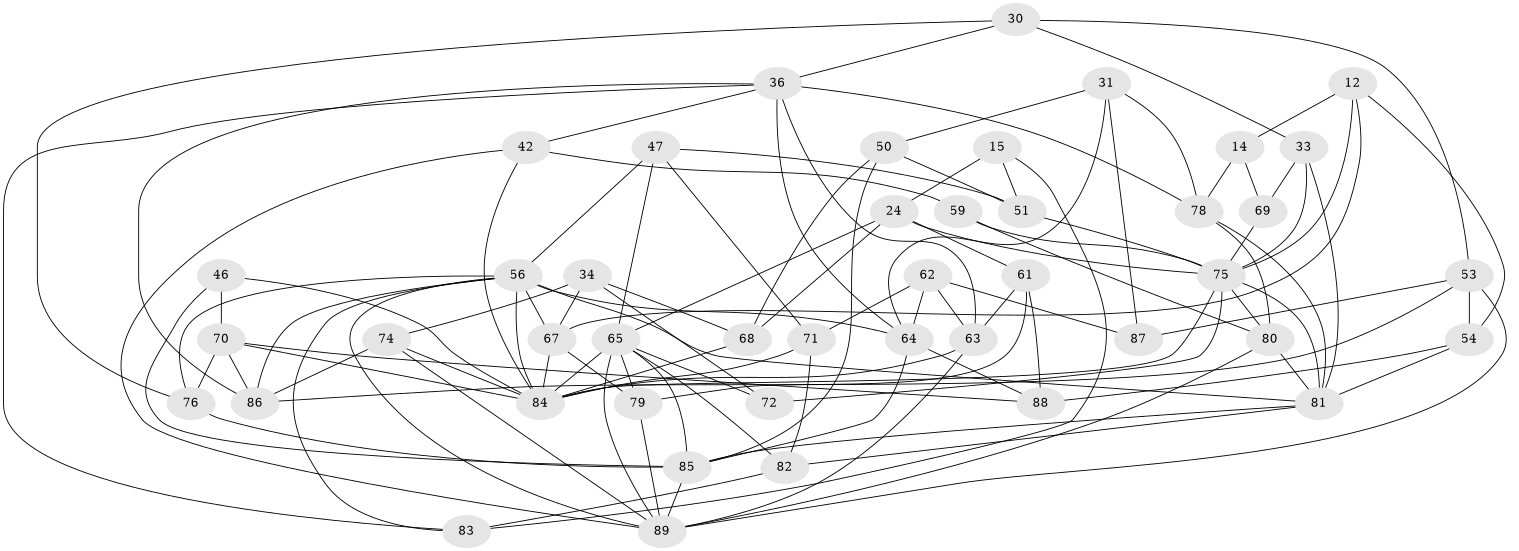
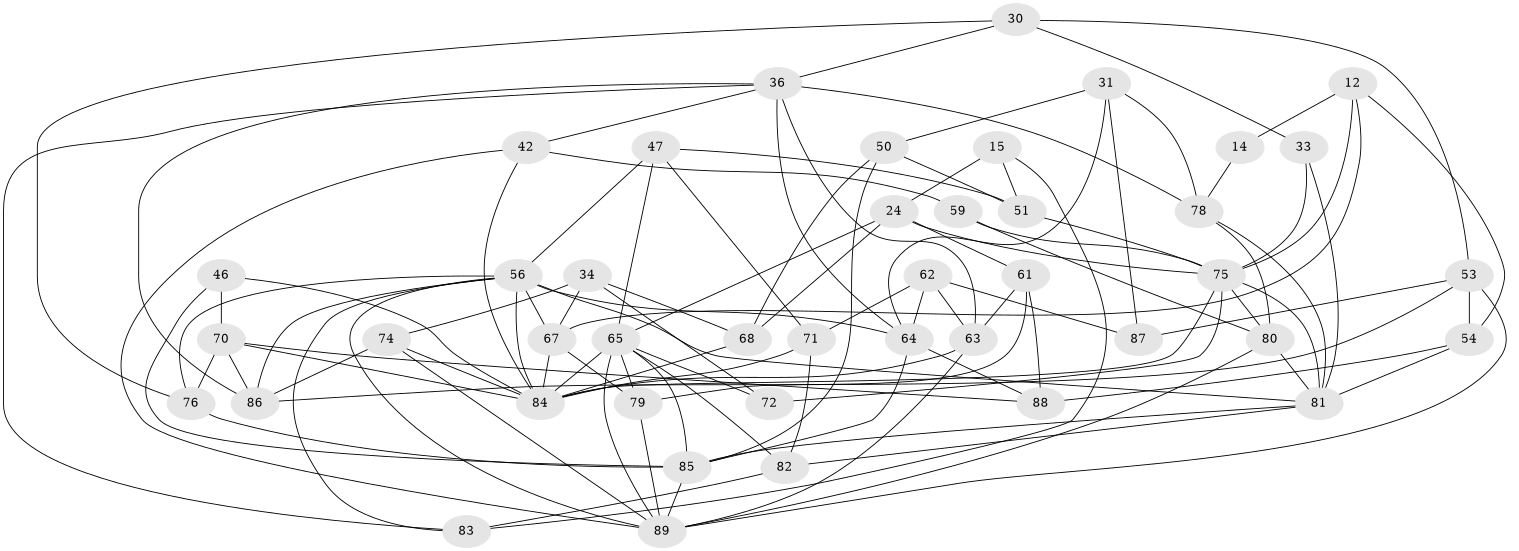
node "69": removed
